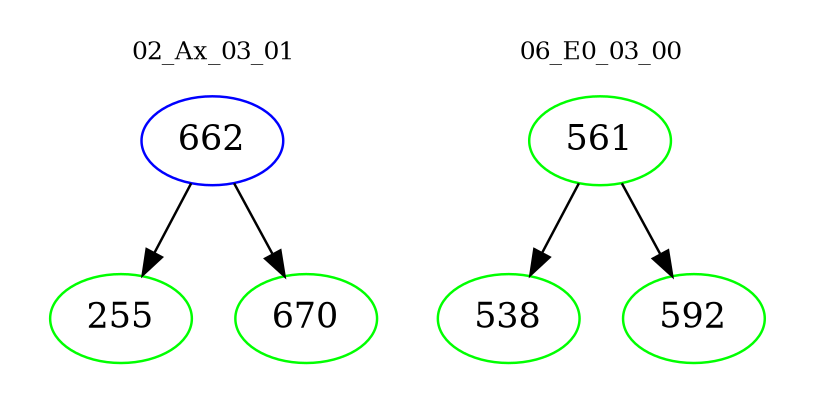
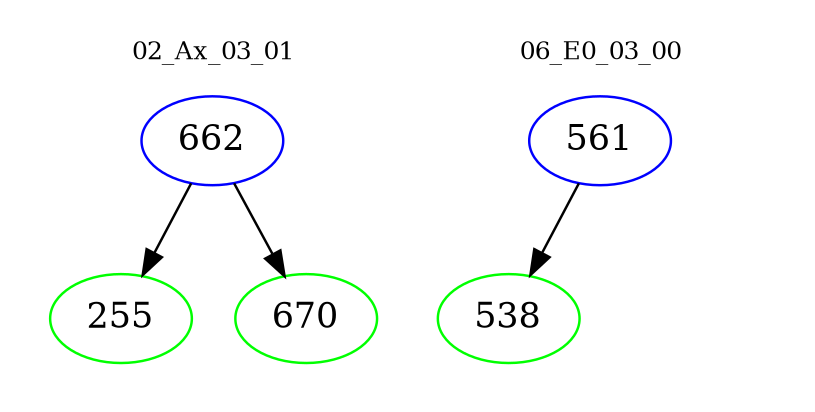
node "561": color green -> blue
node "592": removed
